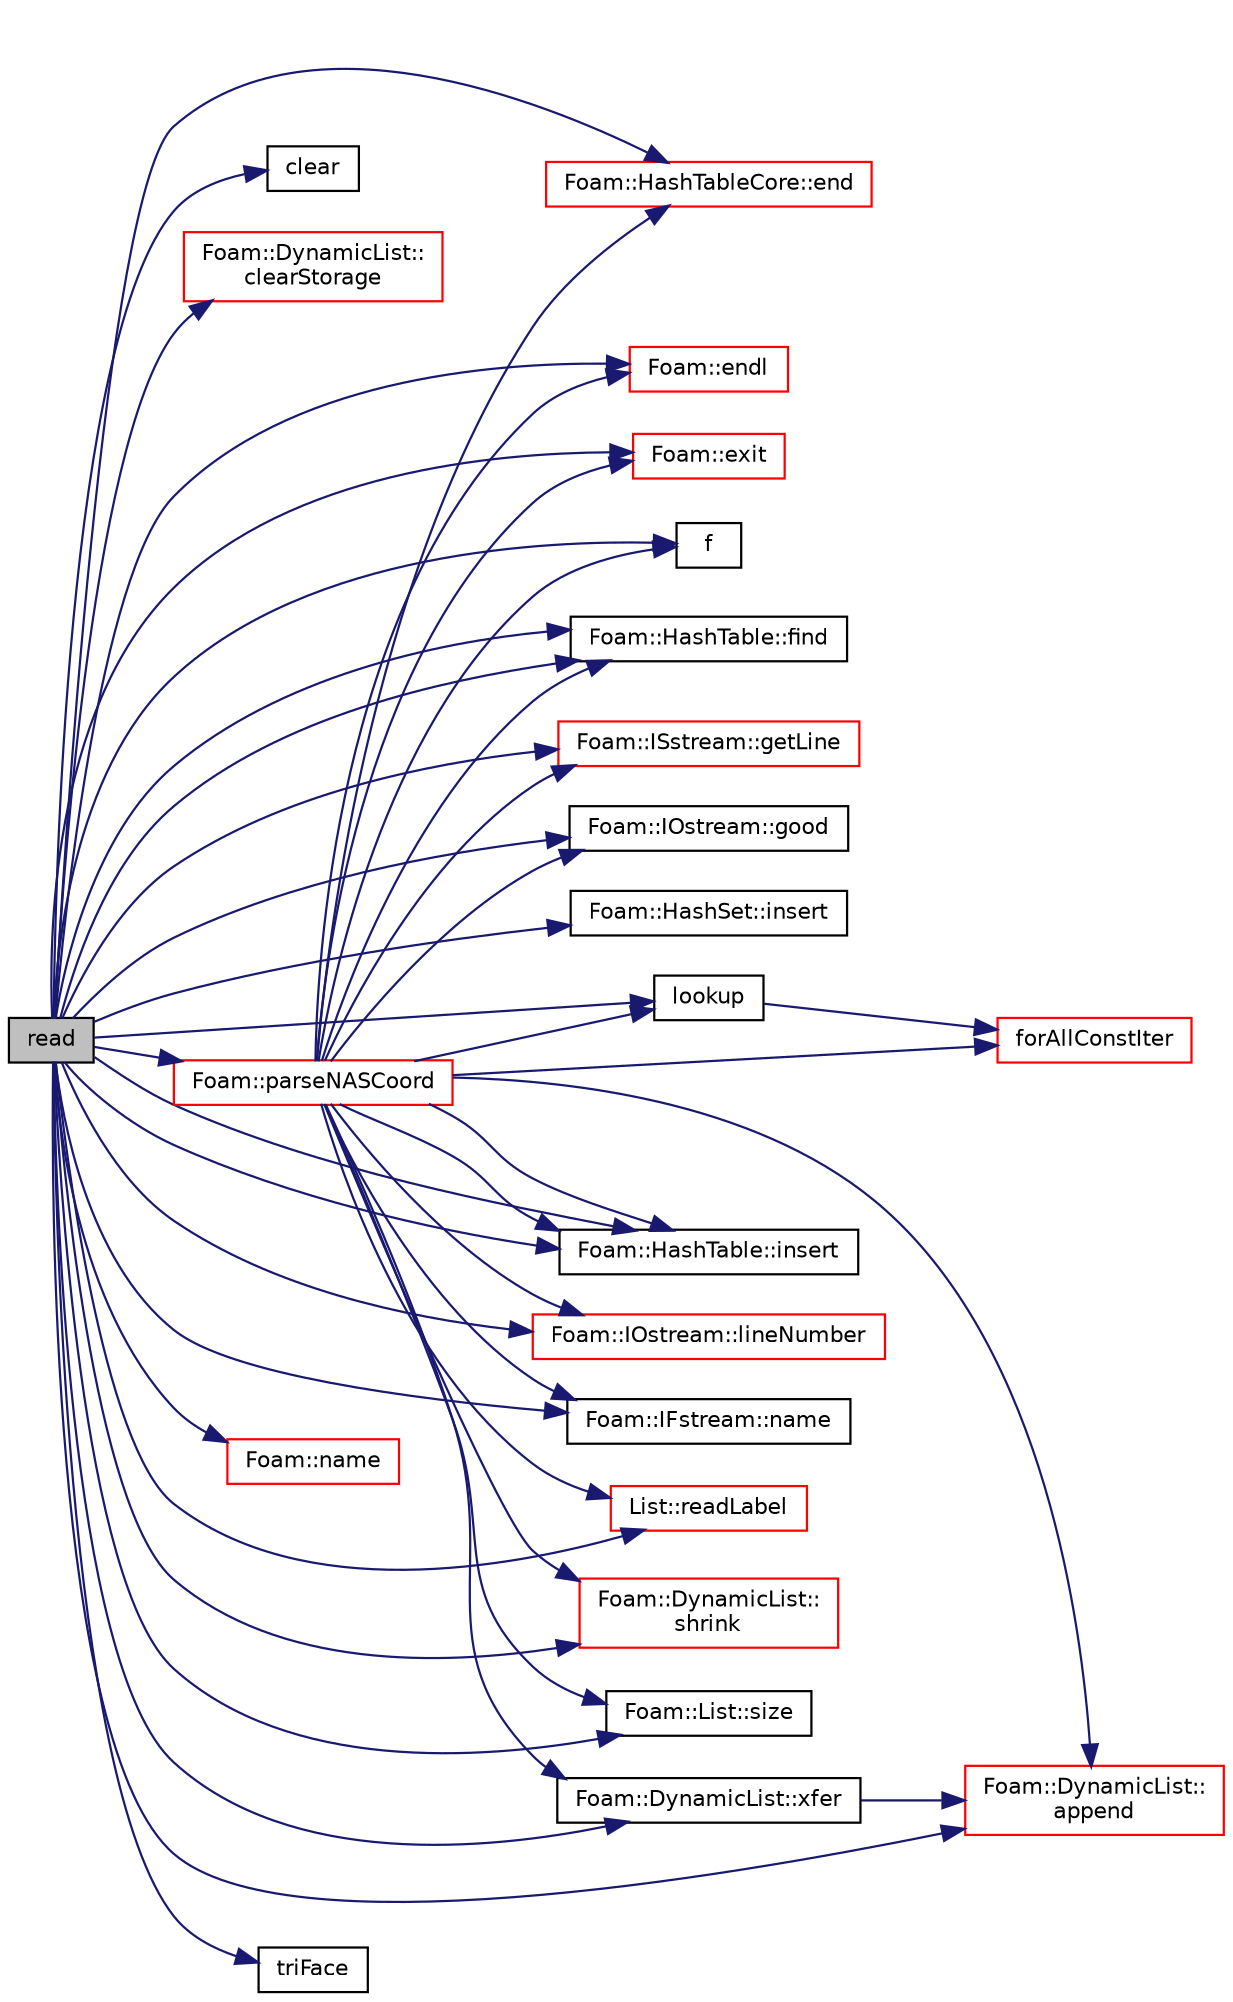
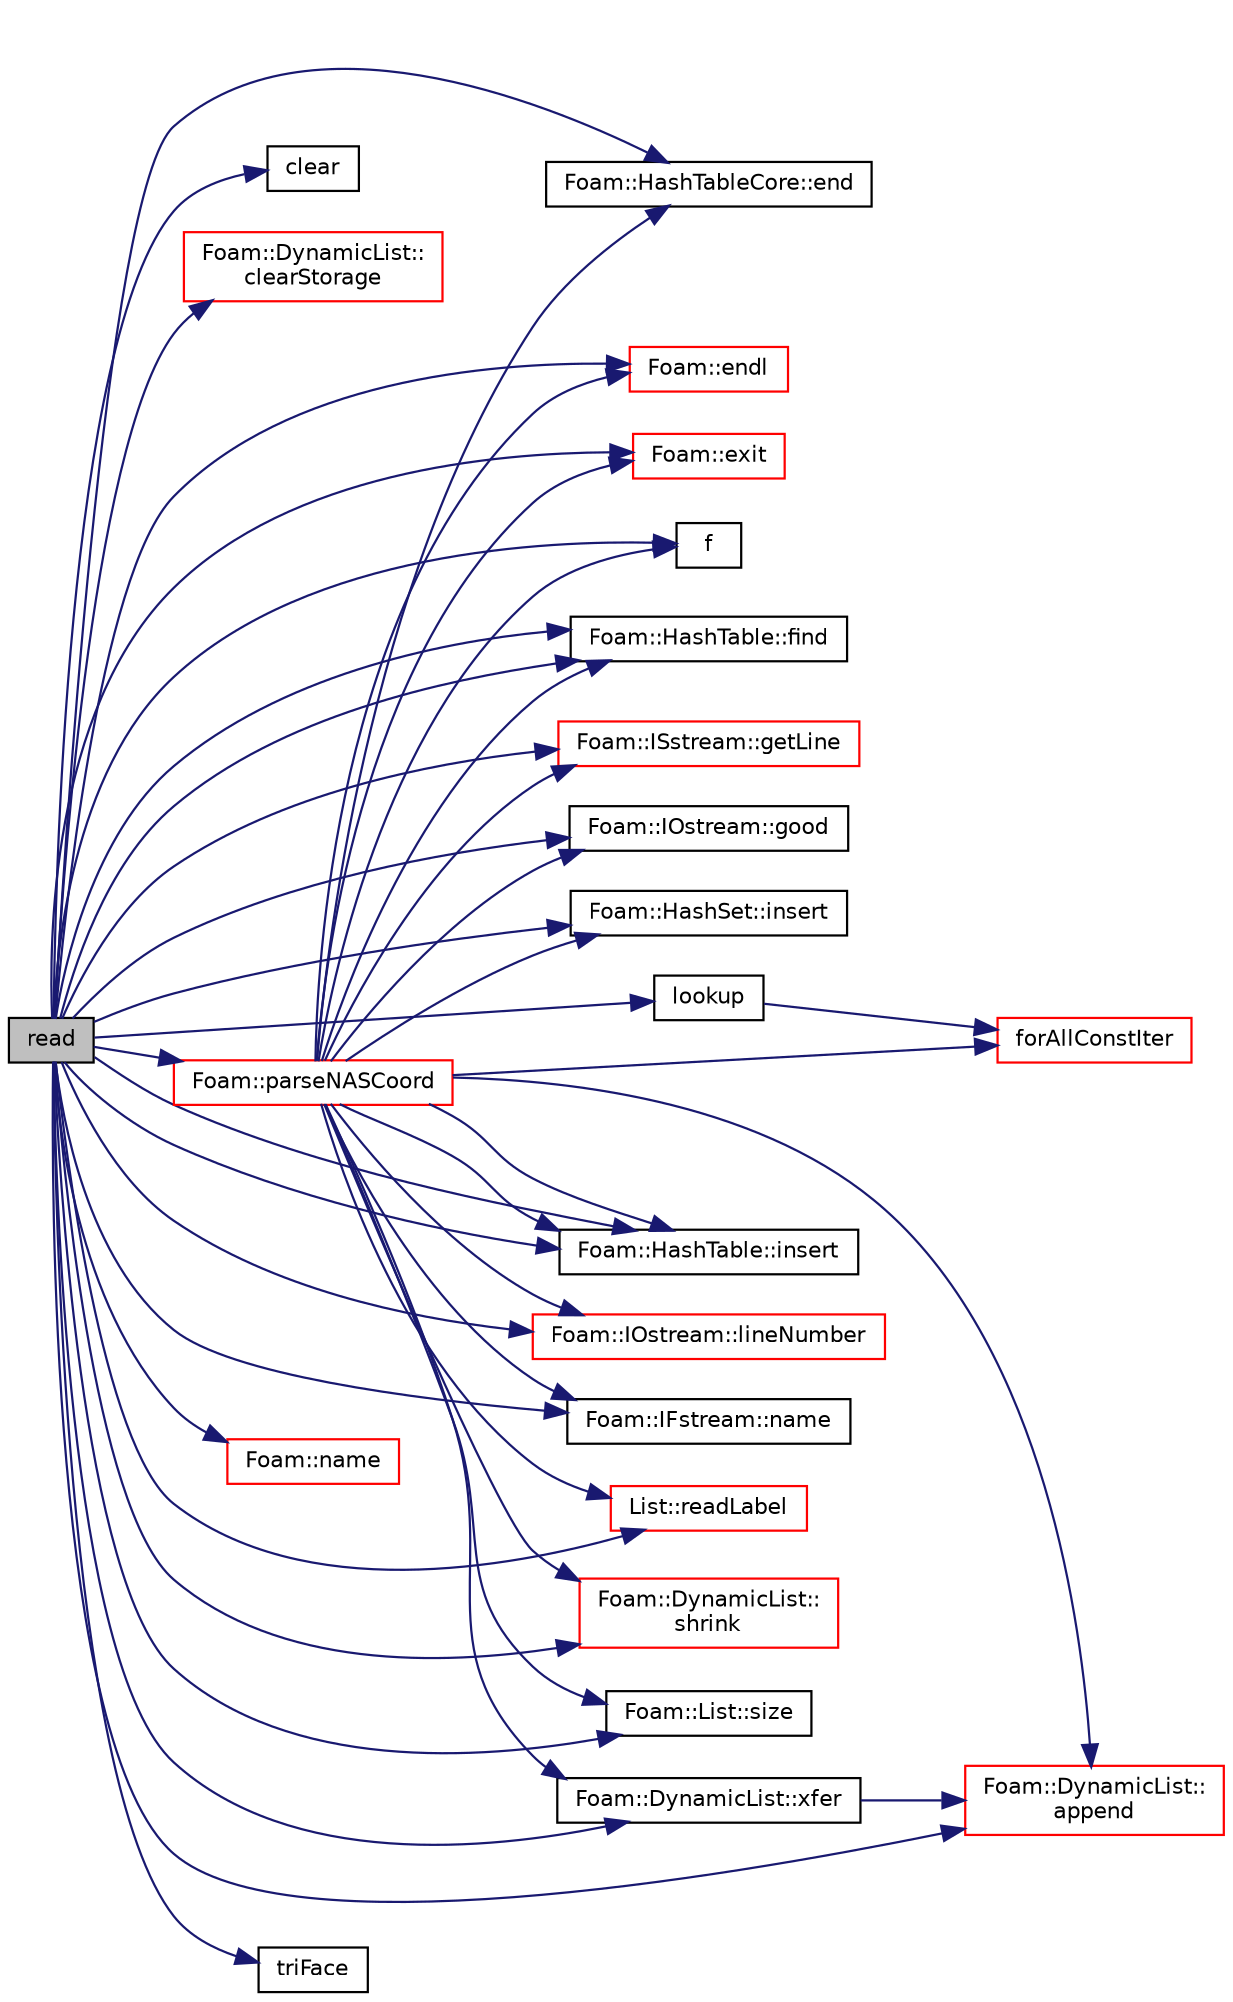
node "Foam::HashTableCore::end": color red -> black
edge "Foam::parseNASCoord" -> "lookup": now "Foam::parseNASCoord" -> "Foam::HashSet::insert"
